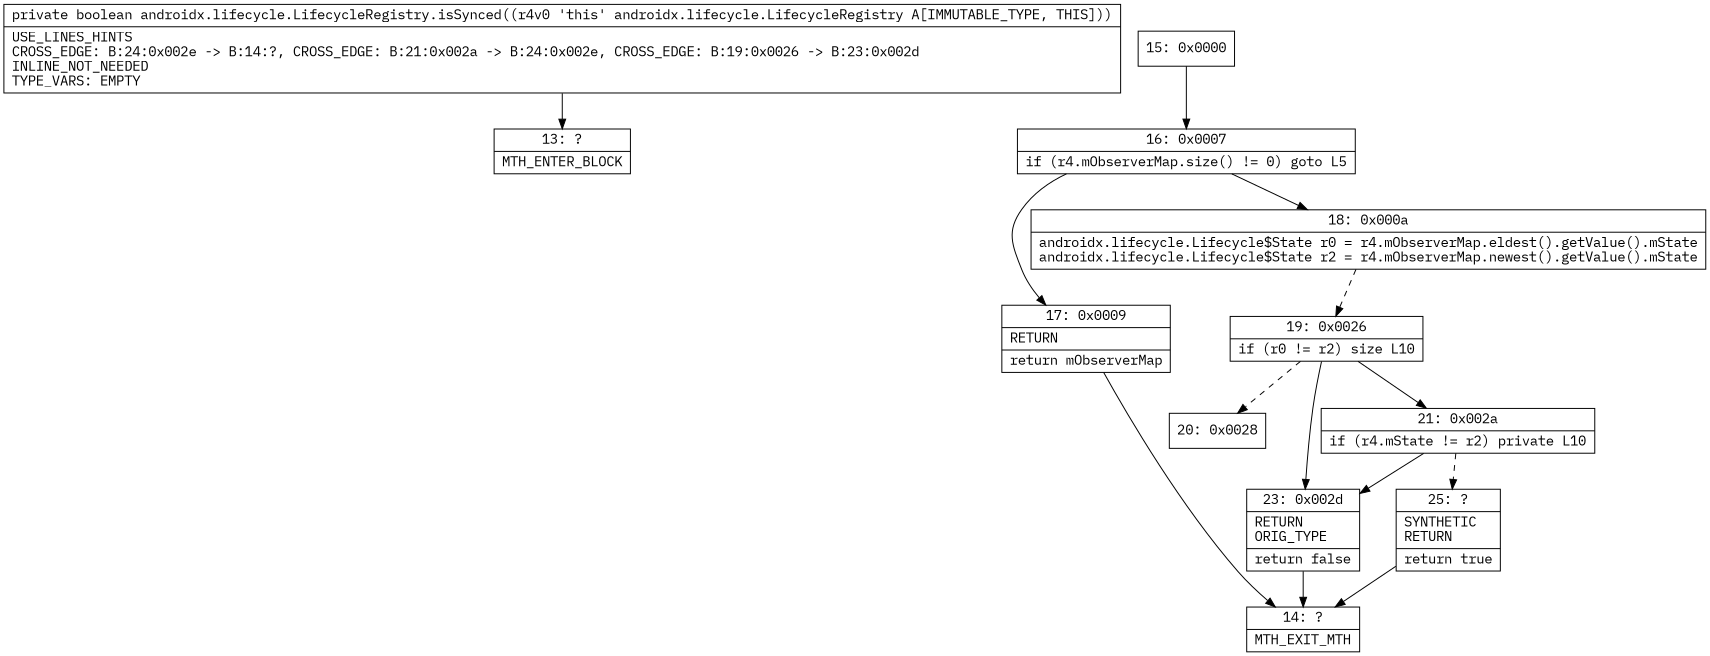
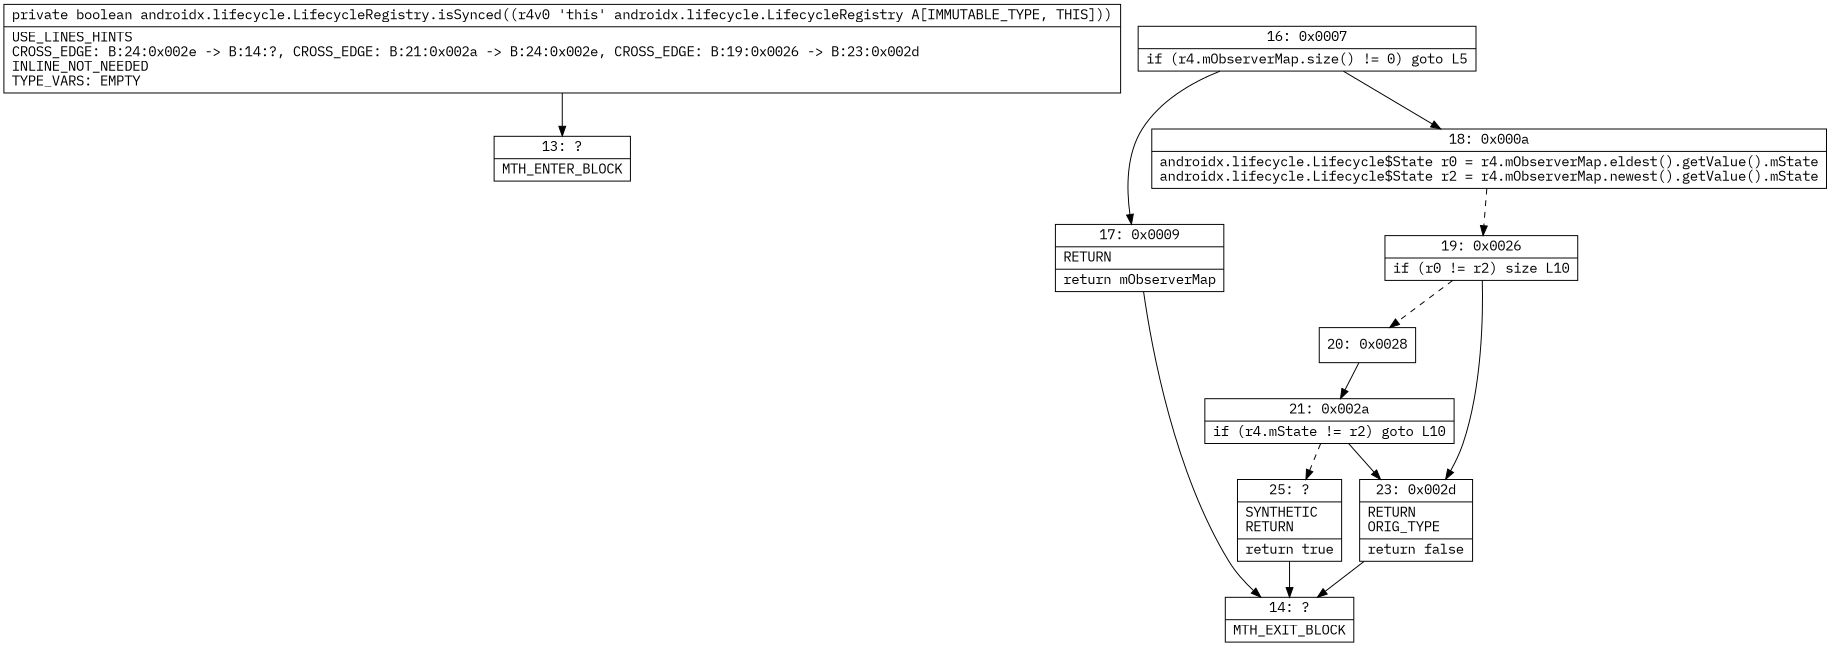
node "15: 0x0000": removed
edge "19: 0x0026" -> "21: 0x002a": now "20: 0x0028" -> "21: 0x002a"
node "21: 0x002a": text "if (r4.mState != r2) private L10" -> "if (r4.mState != r2) goto L10"
node "14: ?": text "MTH_EXIT_MTH" -> "MTH_EXIT_BLOCK"
